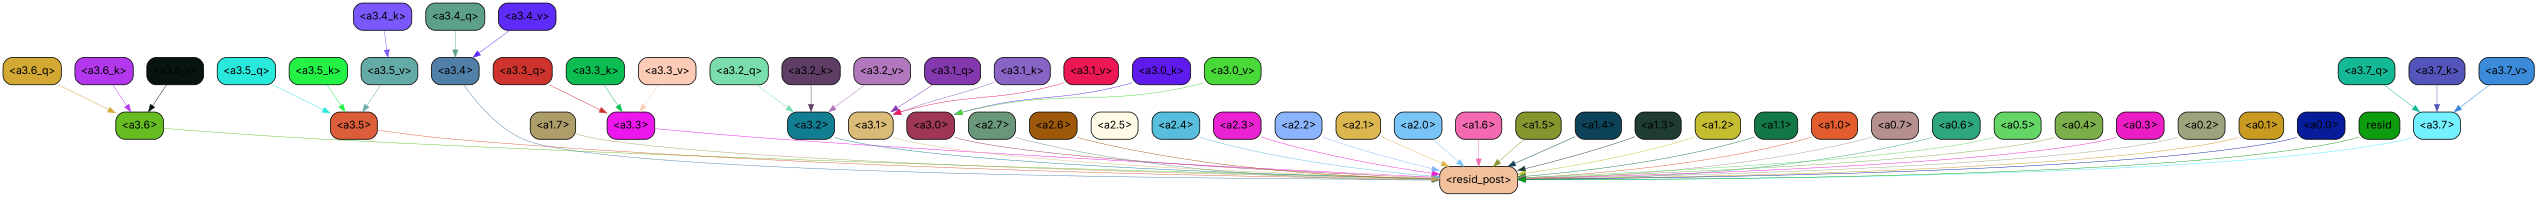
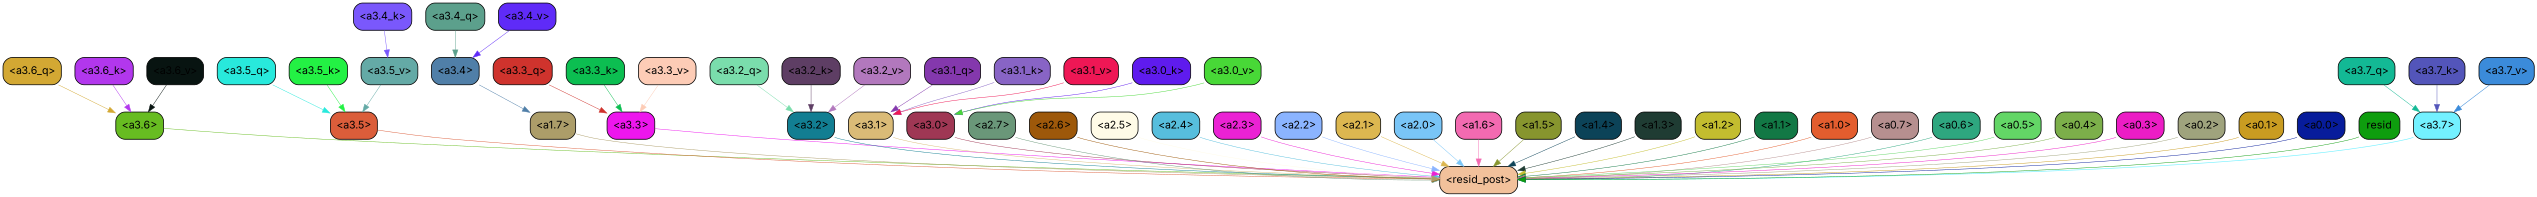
edge "<a3.4>" -> "<resid_post>": now "<a3.4>" -> "<a1.7>"
